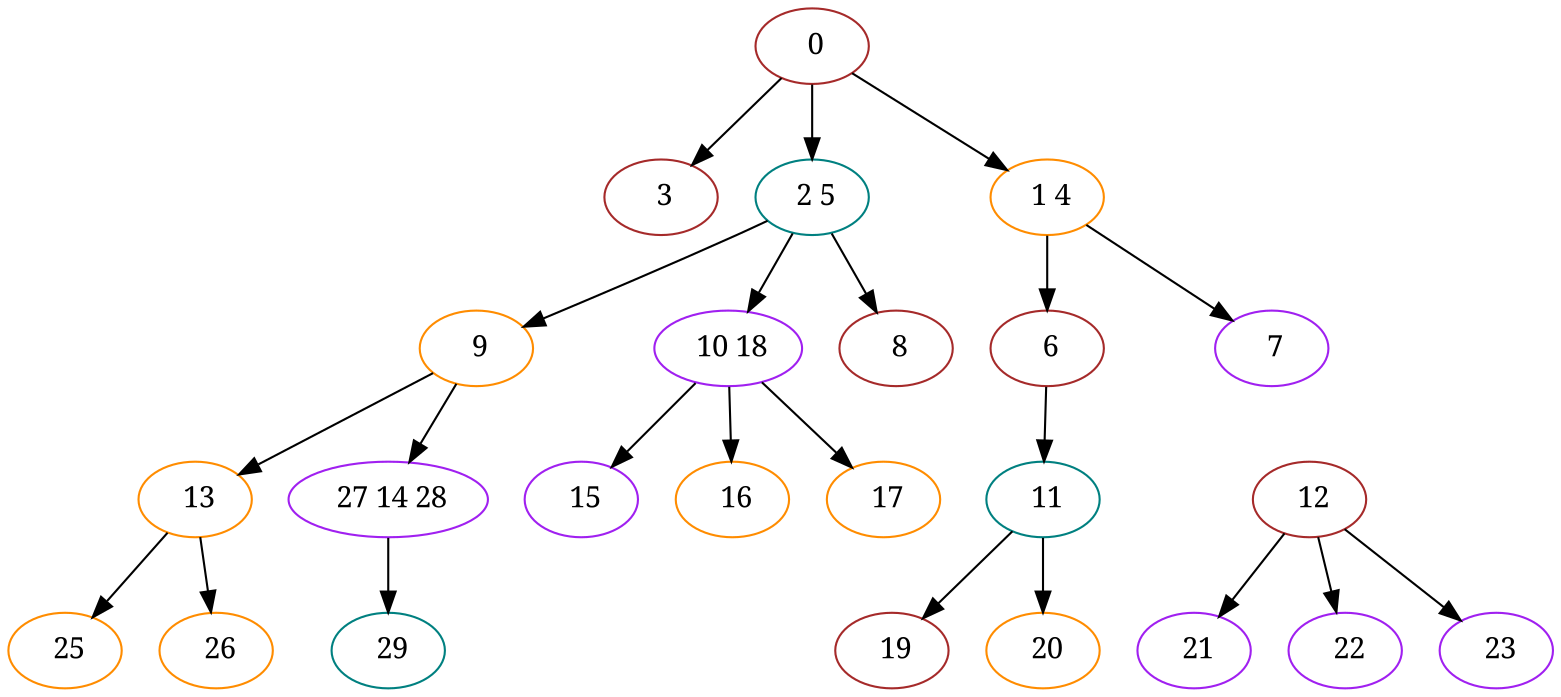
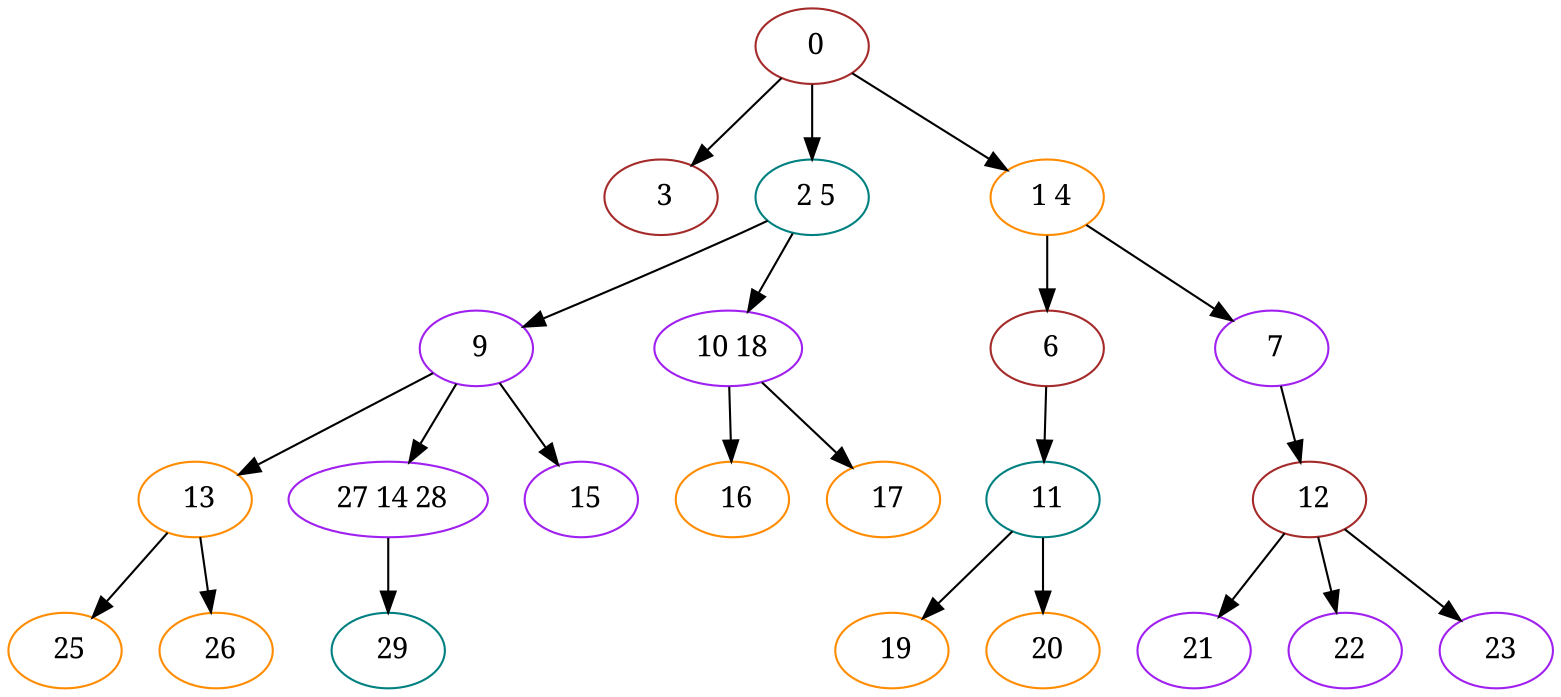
node "9": color darkorange -> purple
node "8": removed
edge "7" -> "12": added
edge "10 18" -> "15": now "9" -> "15"
node "19": color brown -> darkorange
